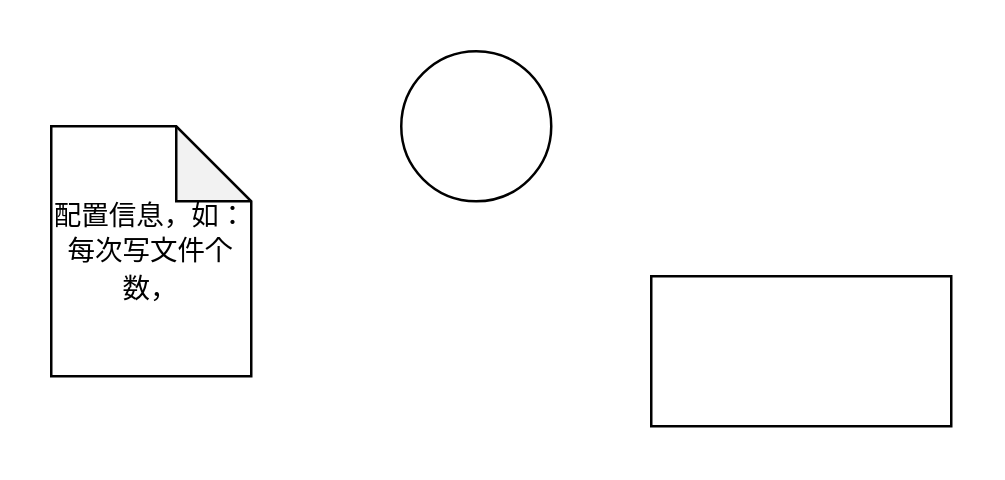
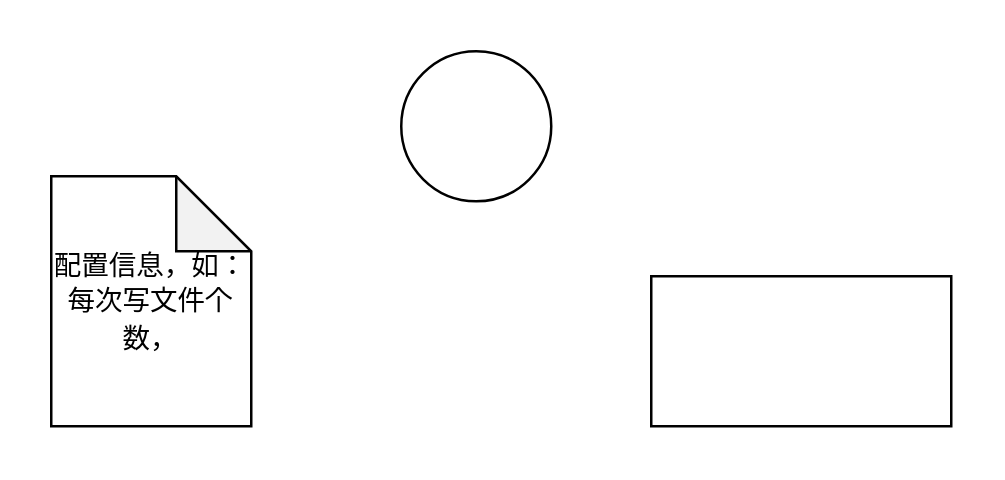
node "配置信息，如：每次写文件个数，": moved (151, 251) -> (151, 301)
